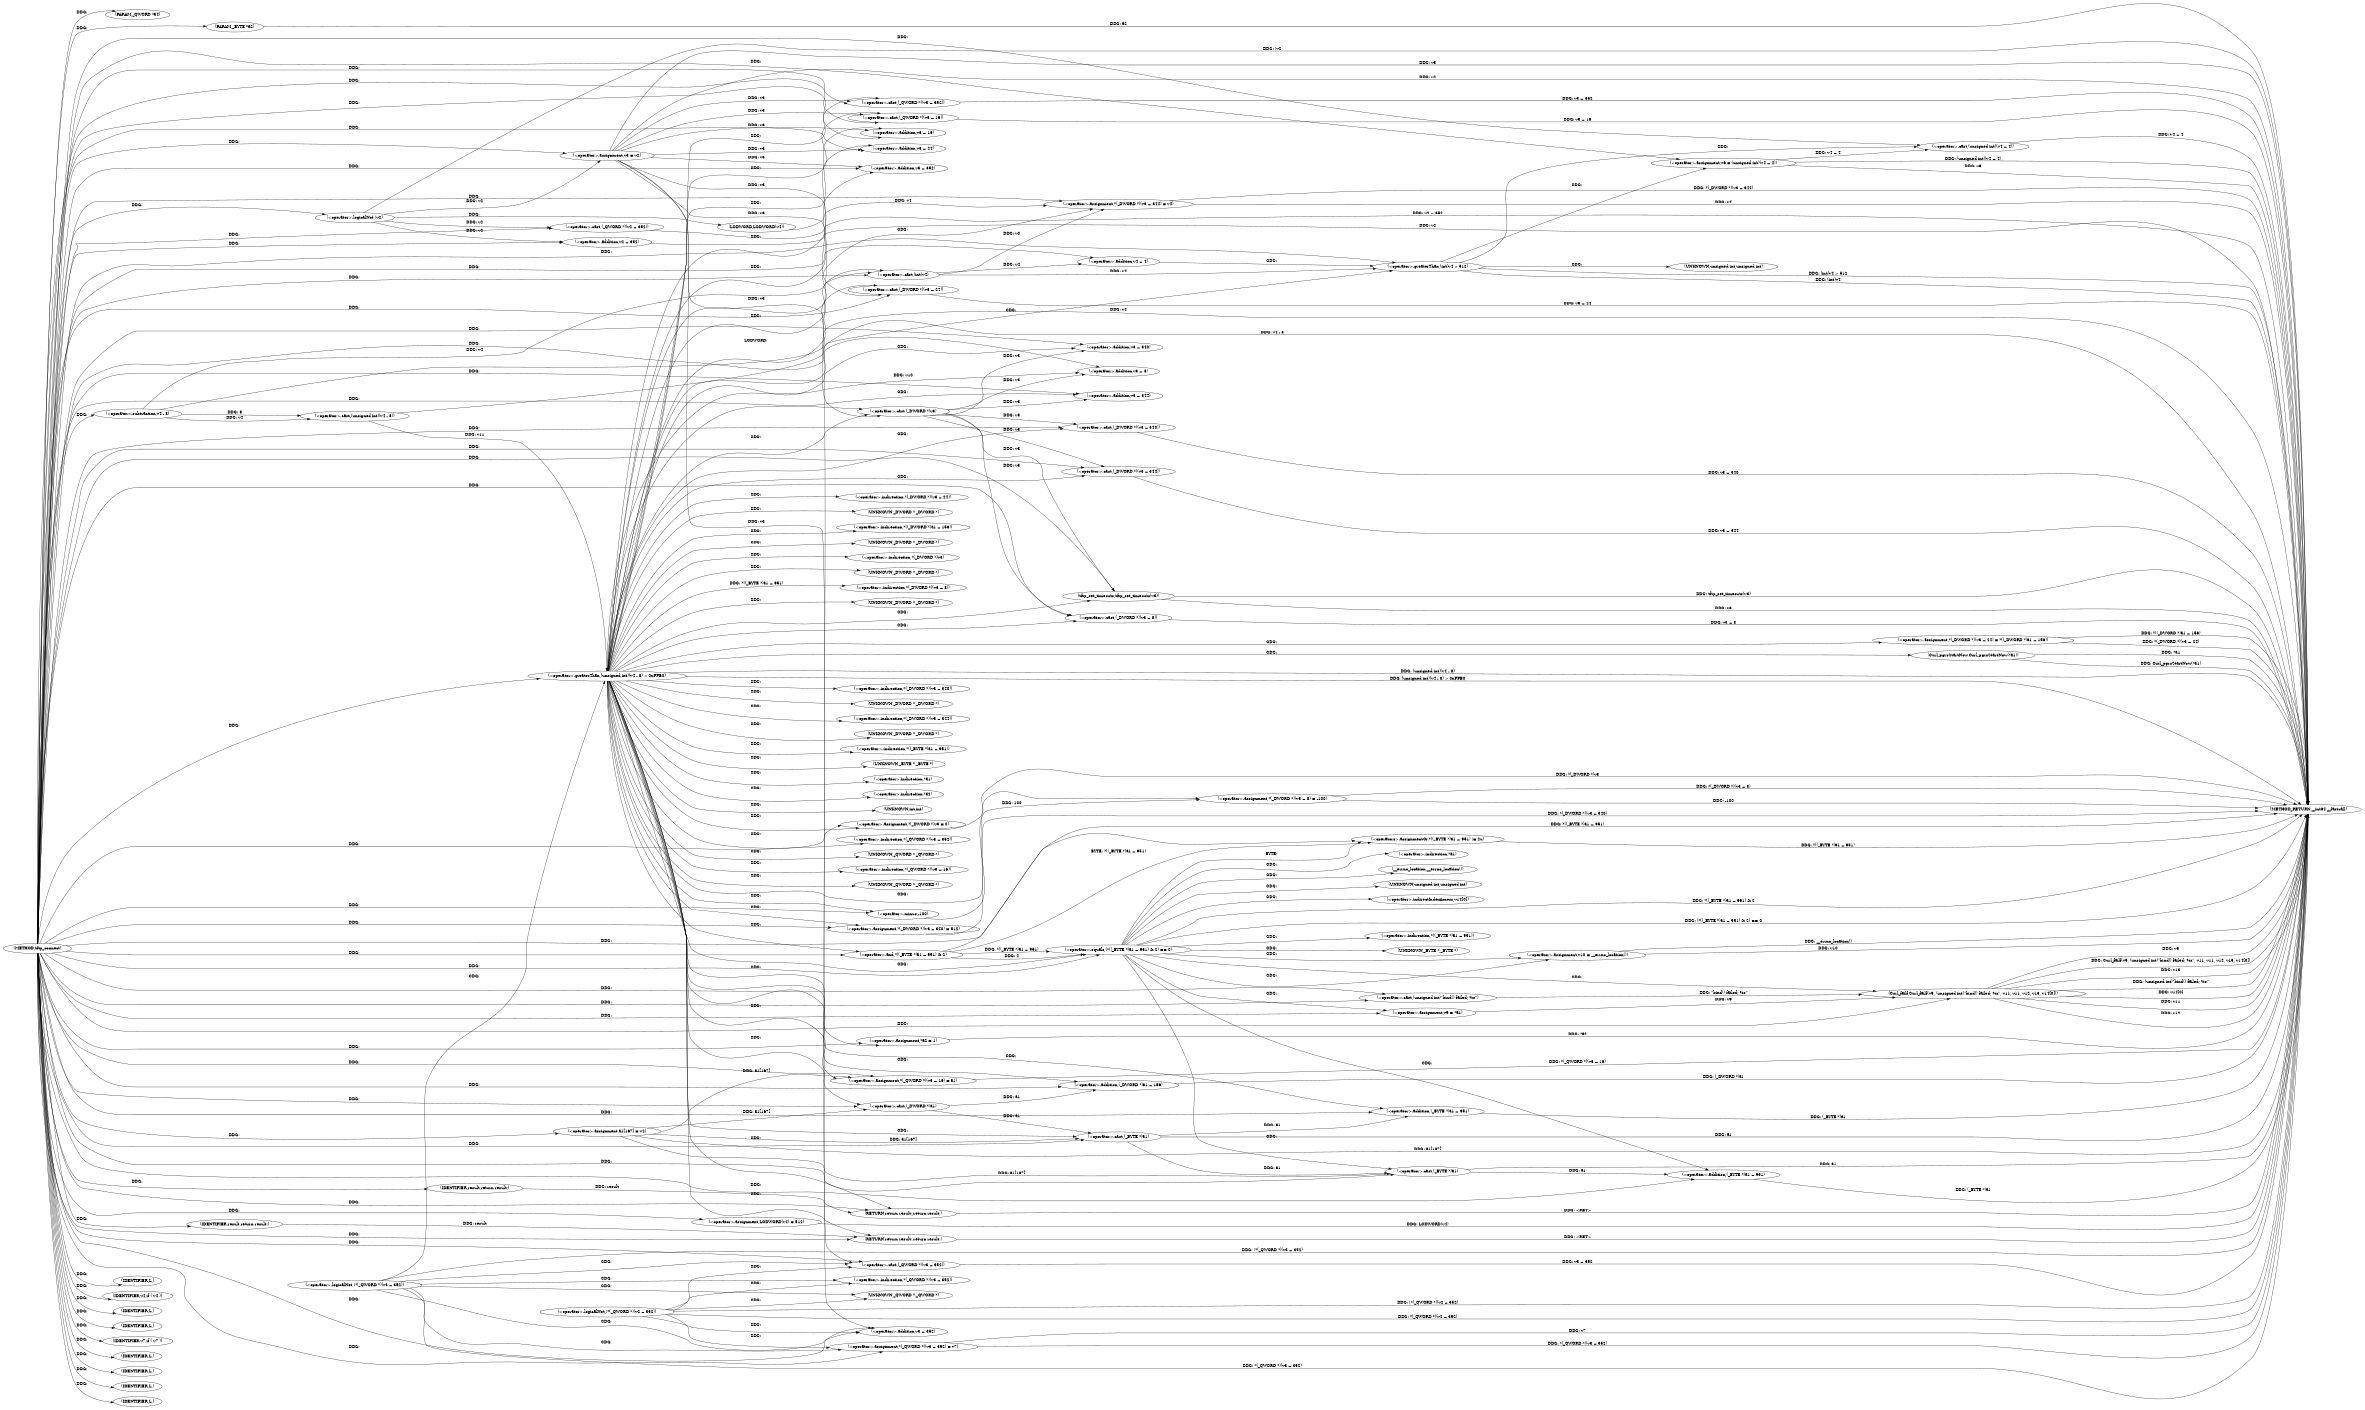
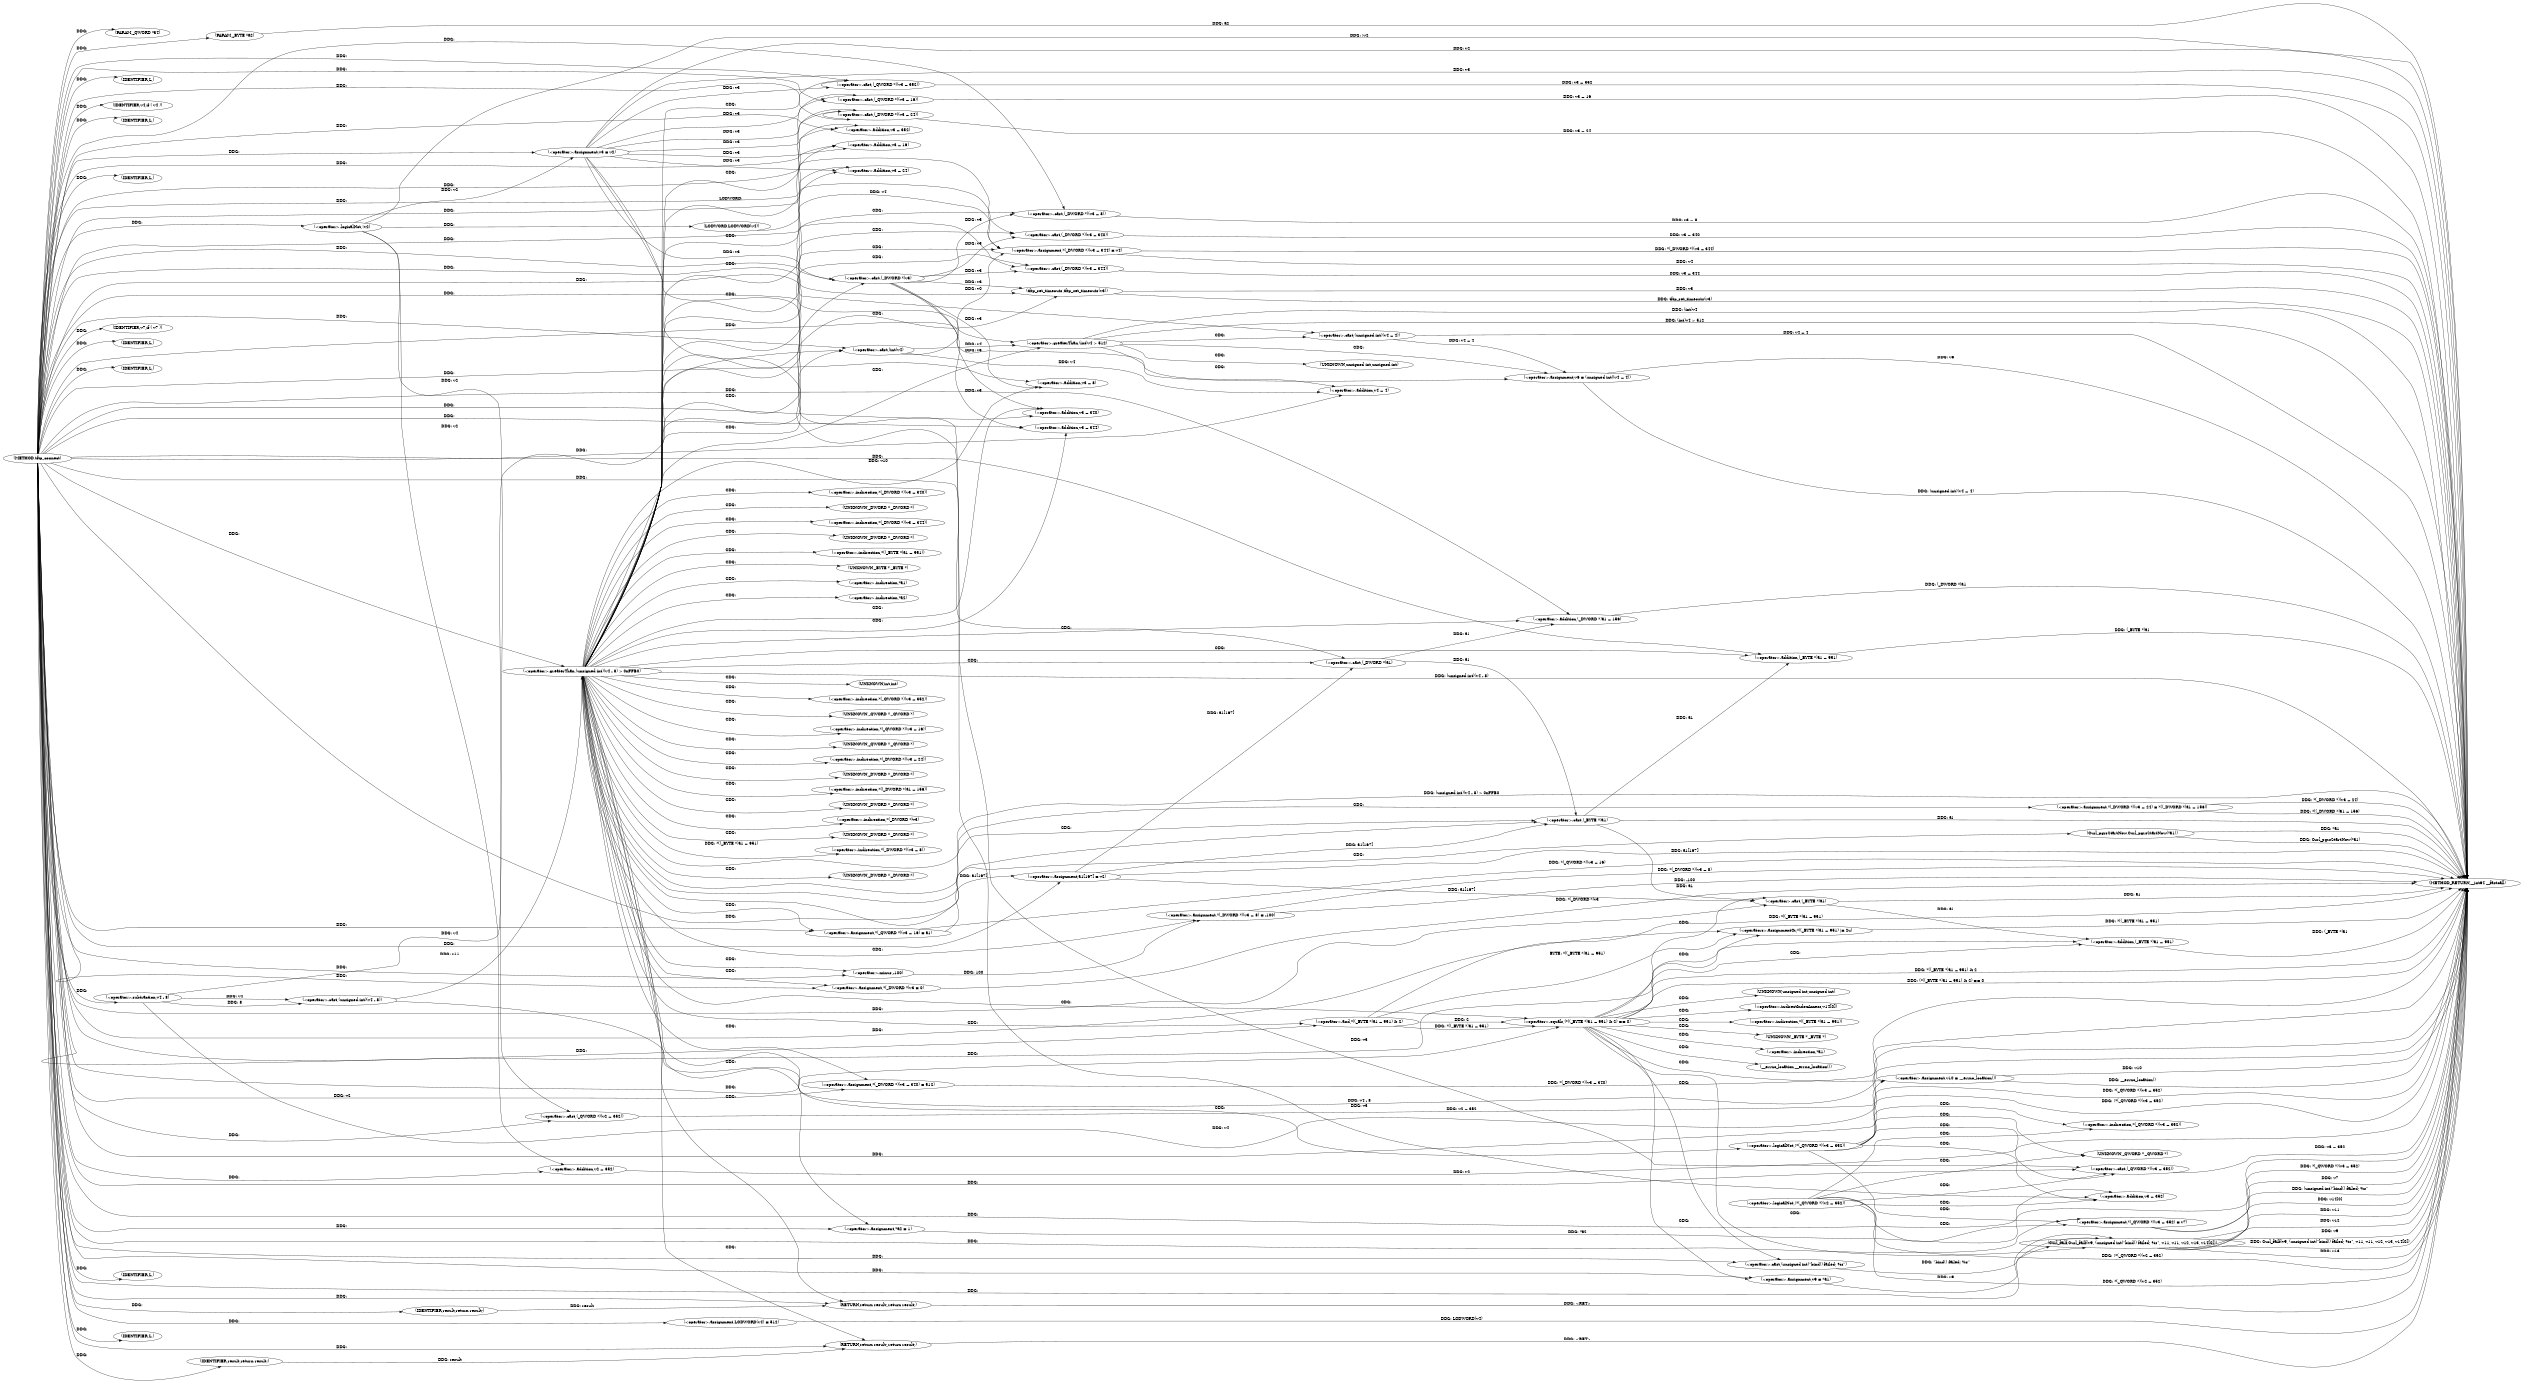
edge "(<operator>.assignment,v6 = (unsigned int)(v4 + 4))" -> "(<operator>.cast,(unsigned int)(v4 + 4))": reversed
edge "(<operator>.addition,v4 + 4)" -> "(<operator>.greaterThan,(int)v4 > 512)": reversed
edge "(<operator>.equals,(*((_BYTE *)a1 + 951) & 2) == 0)" -> "(<operators>.assignmentOr,*((_BYTE *)a1 + 951) |= 2u)": label "BYTE: " -> "CDG: "
edge "(METHOD,tftp_connect)" -> "(<operator>.assignment,*(_DWORD *)(v3 + 340) = 512)": label "DDG: " -> "DDG: v2"
edge "(<operator>.logicalNot,!*(_QWORD *)(v3 + 352))" -> "(<operator>.greaterThan,(unsigned int)(v4 - 8) > 0xFFB0)": reversed
edge "(<operator>.assignment,a1[167] = v2)" -> "(<operator>.assignment,*(_QWORD *)(v3 + 16) = a1)": reversed
